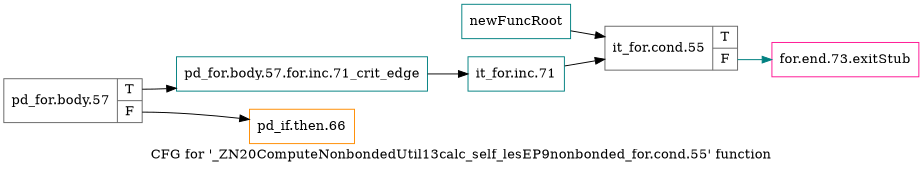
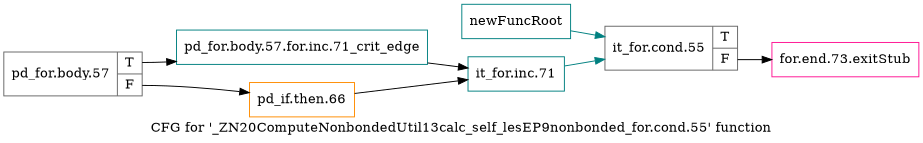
edge "newFuncRoot" -> "it_for.cond.55": color black -> teal
edge "it_for.cond.55" -> "for.end.73.exitStub": color teal -> black
edge "it_for.inc.71" -> "it_for.cond.55": color black -> teal
edge "pd_if.then.66" -> "it_for.inc.71": added
